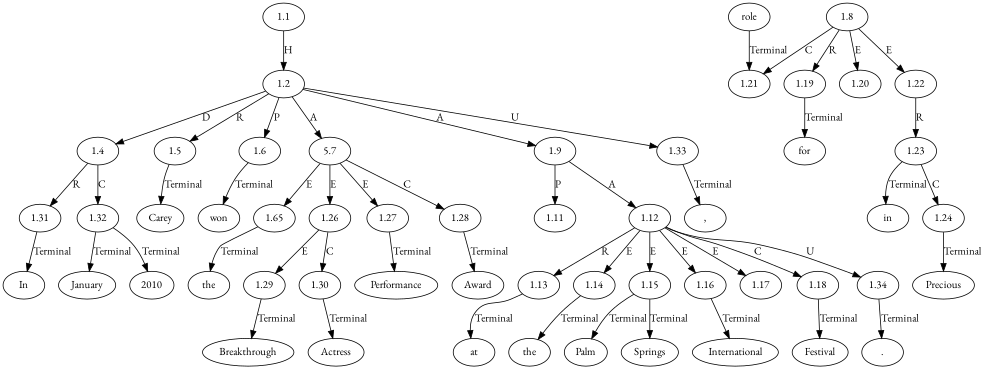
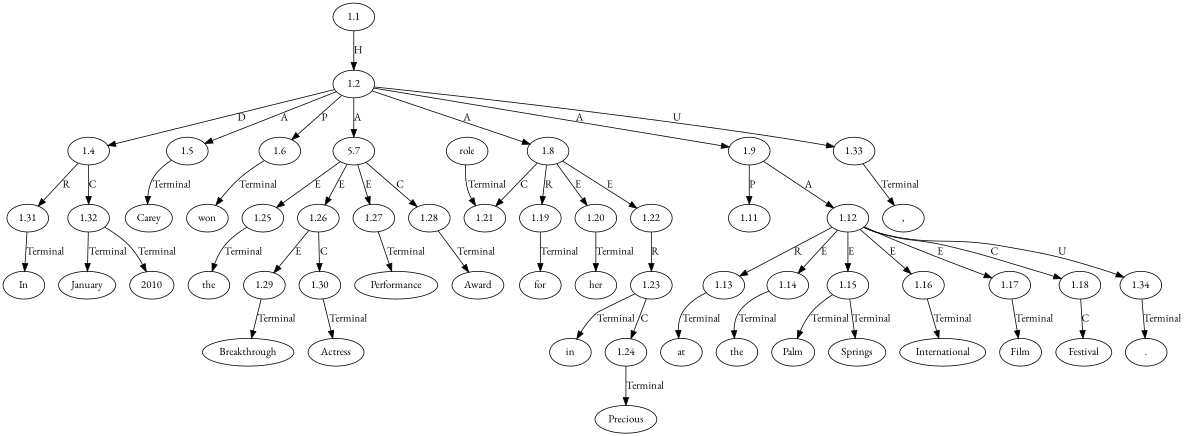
edge "1.2" -> "1.8": added, label "A"
edge "1.2" -> "1.5": label "R" -> "A"
node "1.65": label "1.65" -> "1.25"
node "her": added
edge "1.18" -> "Festival": label "Terminal" -> "C"
node "Film": added
